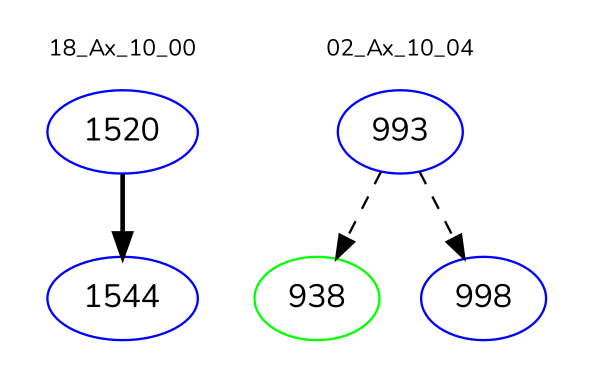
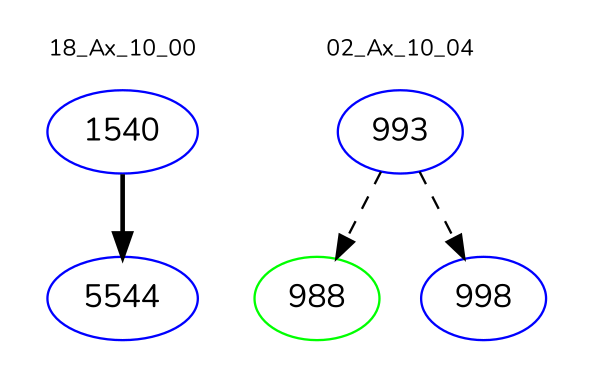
node "1520": label "1520" -> "1540"
node "1544": label "1544" -> "5544"
node "938": label "938" -> "988"
